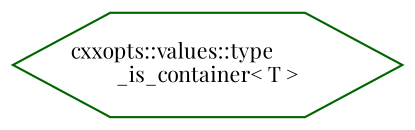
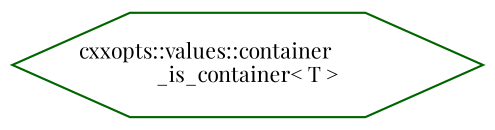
node "cxxopts::values::type _is_container< T >": label "cxxopts::values::type _is_container< T >" -> "cxxopts::values::container _is_container< T >"
